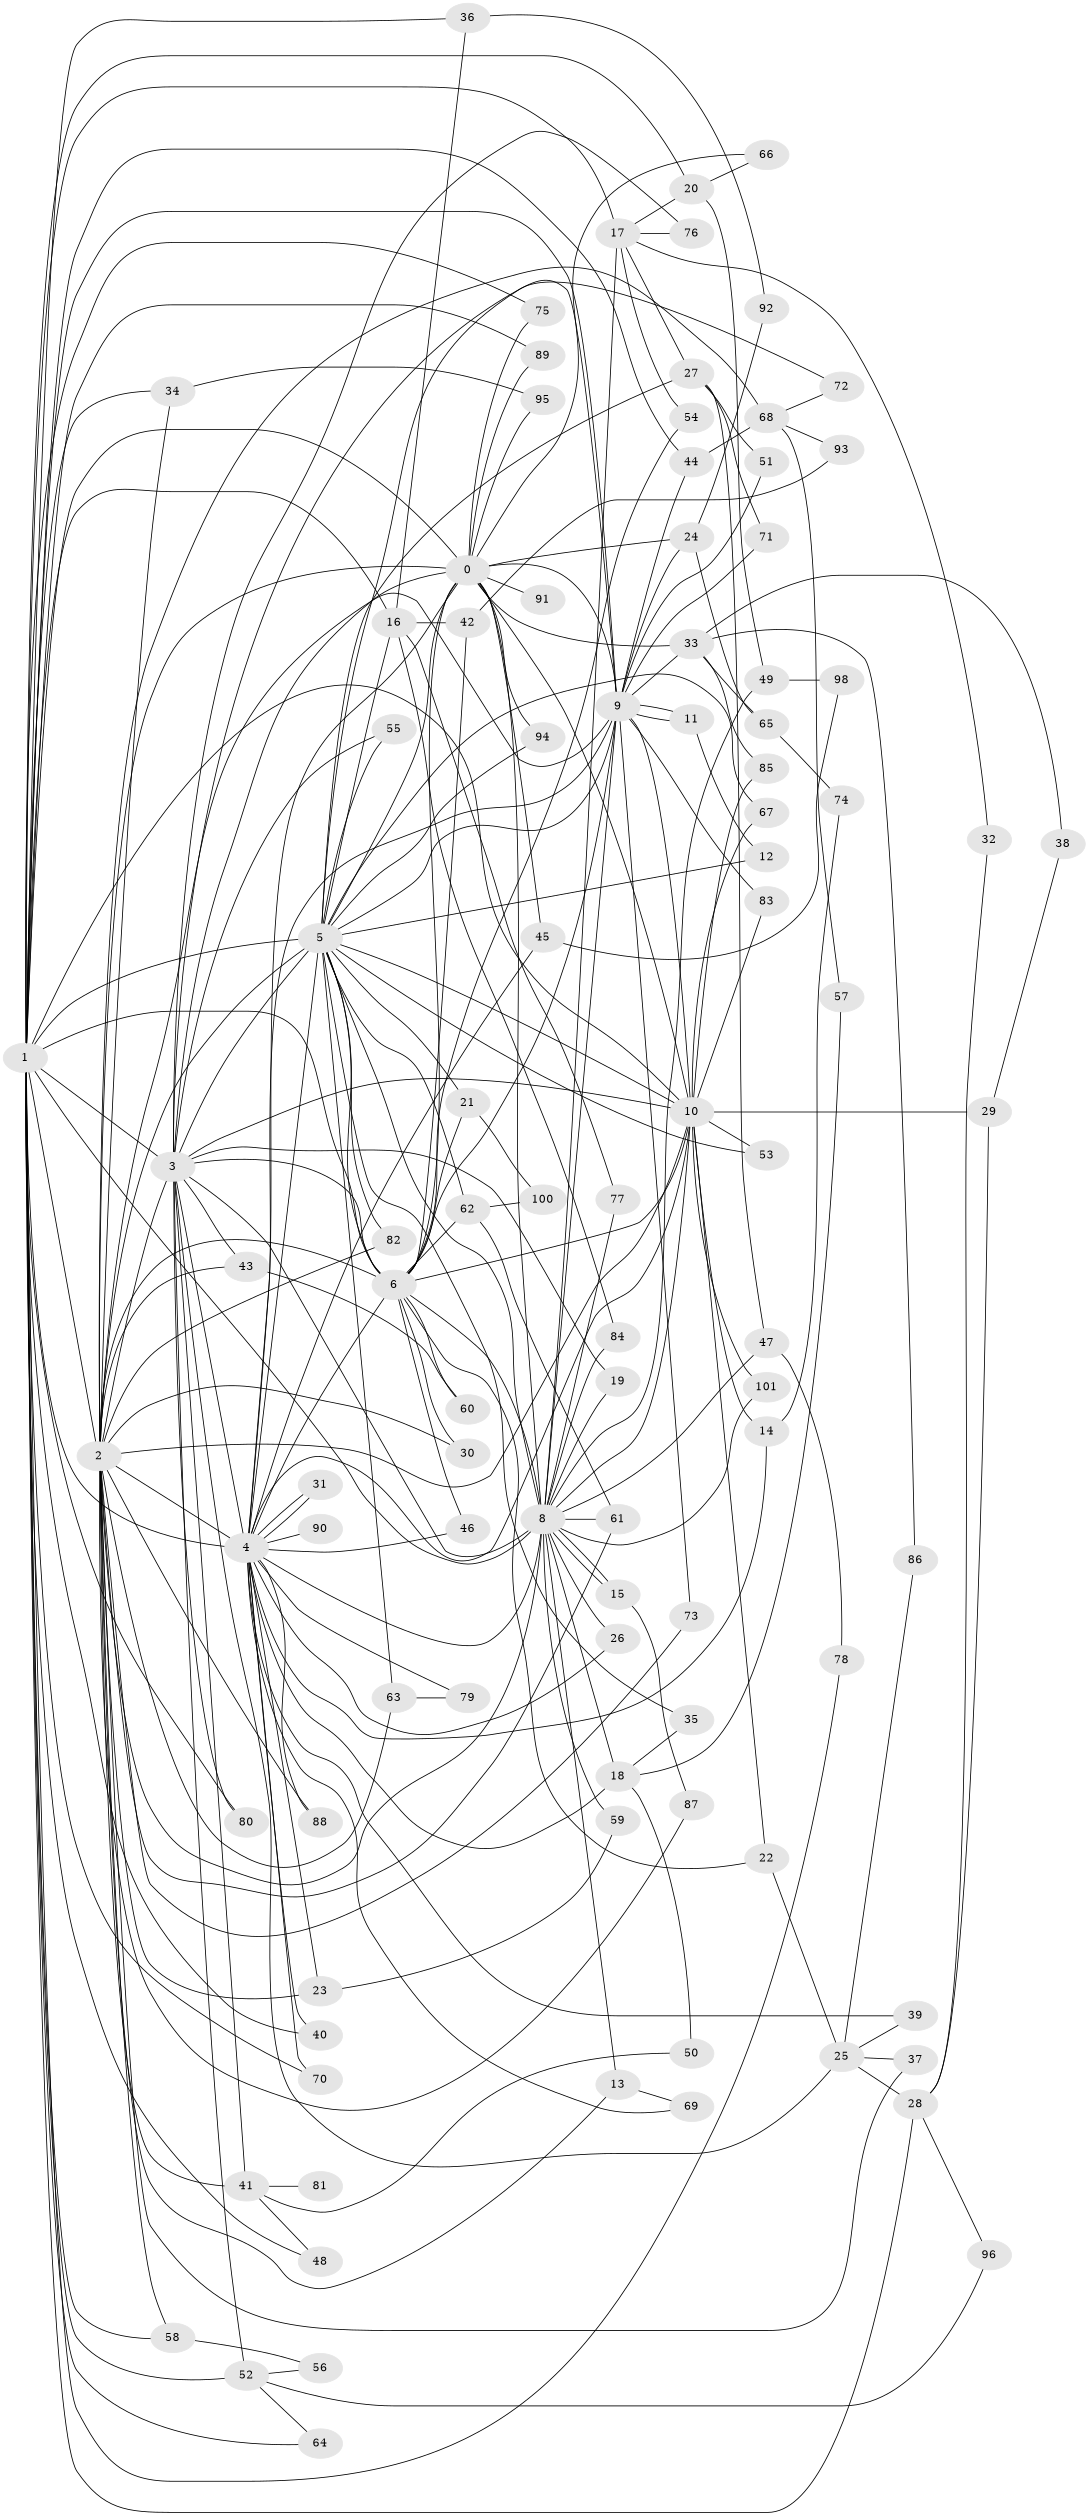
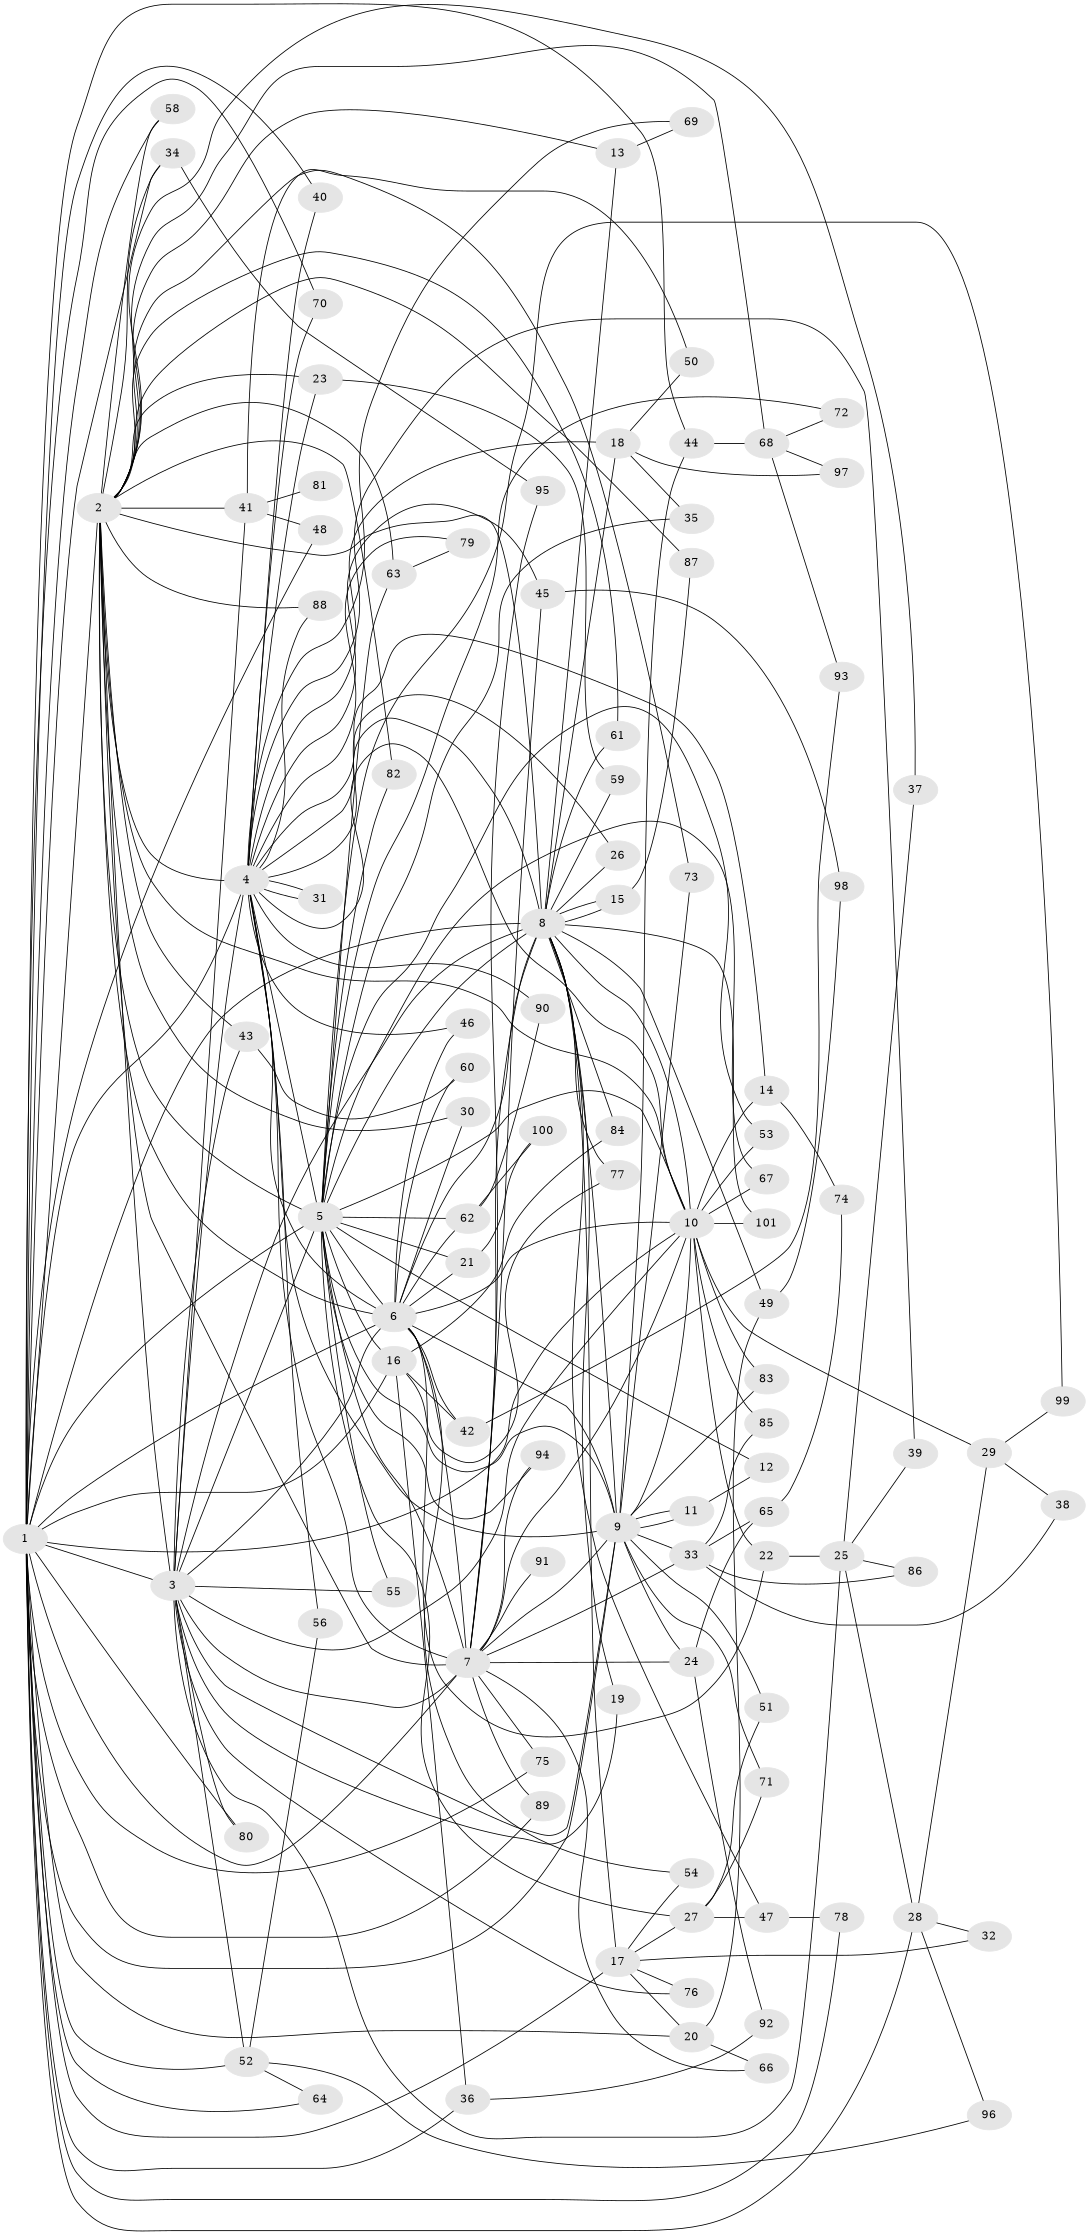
node "0": label "0" -> "7"
edge "9" -- "2": removed
node "57": label "57" -> "97"
edge "62" -- "61": now "62" -- "90"
node "99": added
edge "58" -- "56": now "4" -- "56"
